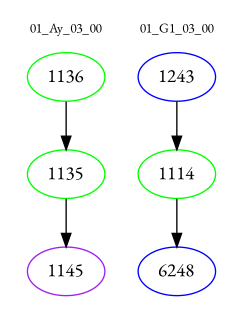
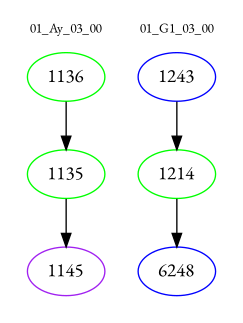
node "1114": label "1114" -> "1214"
